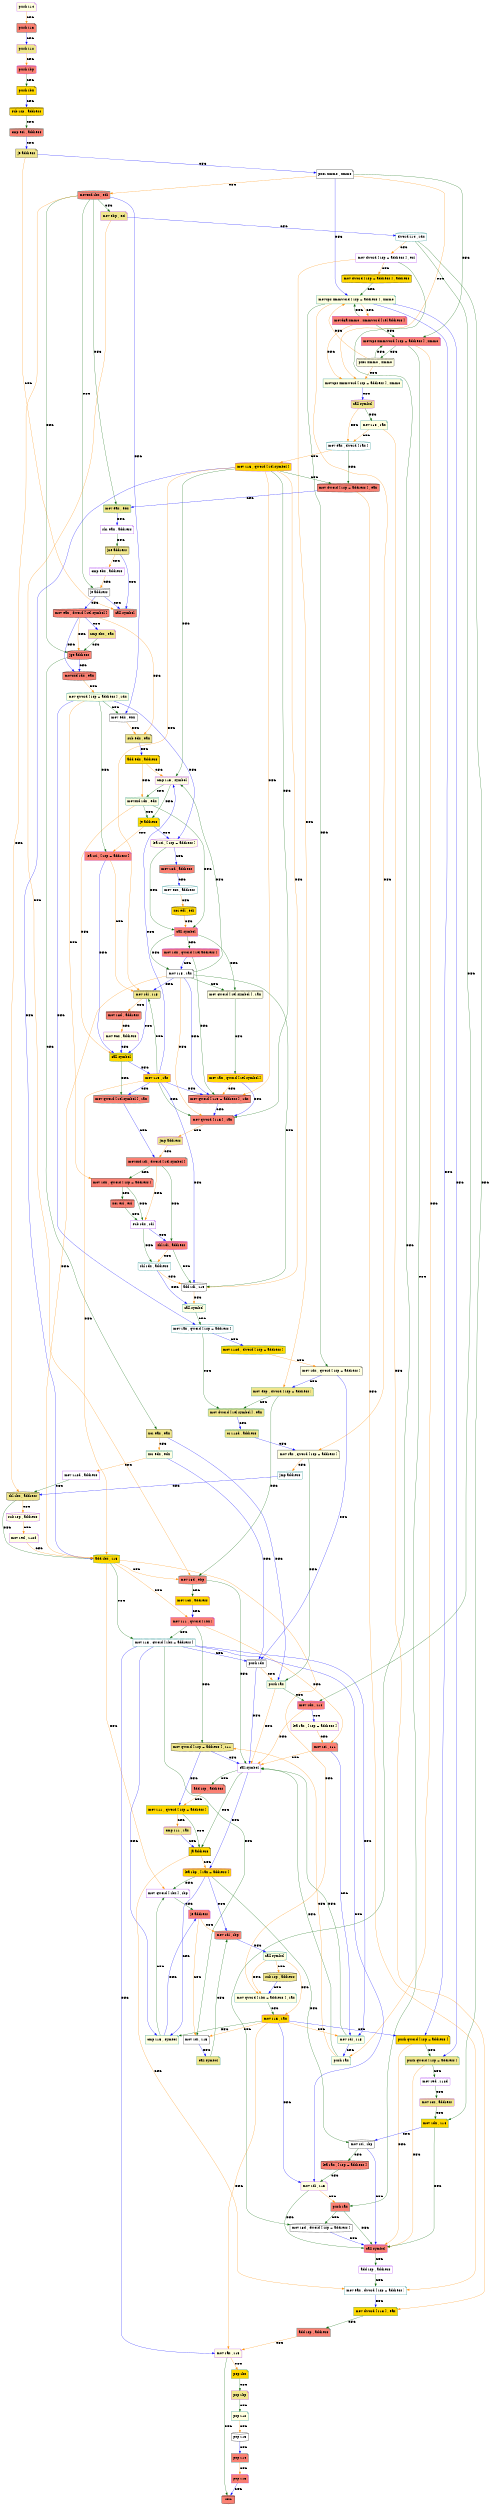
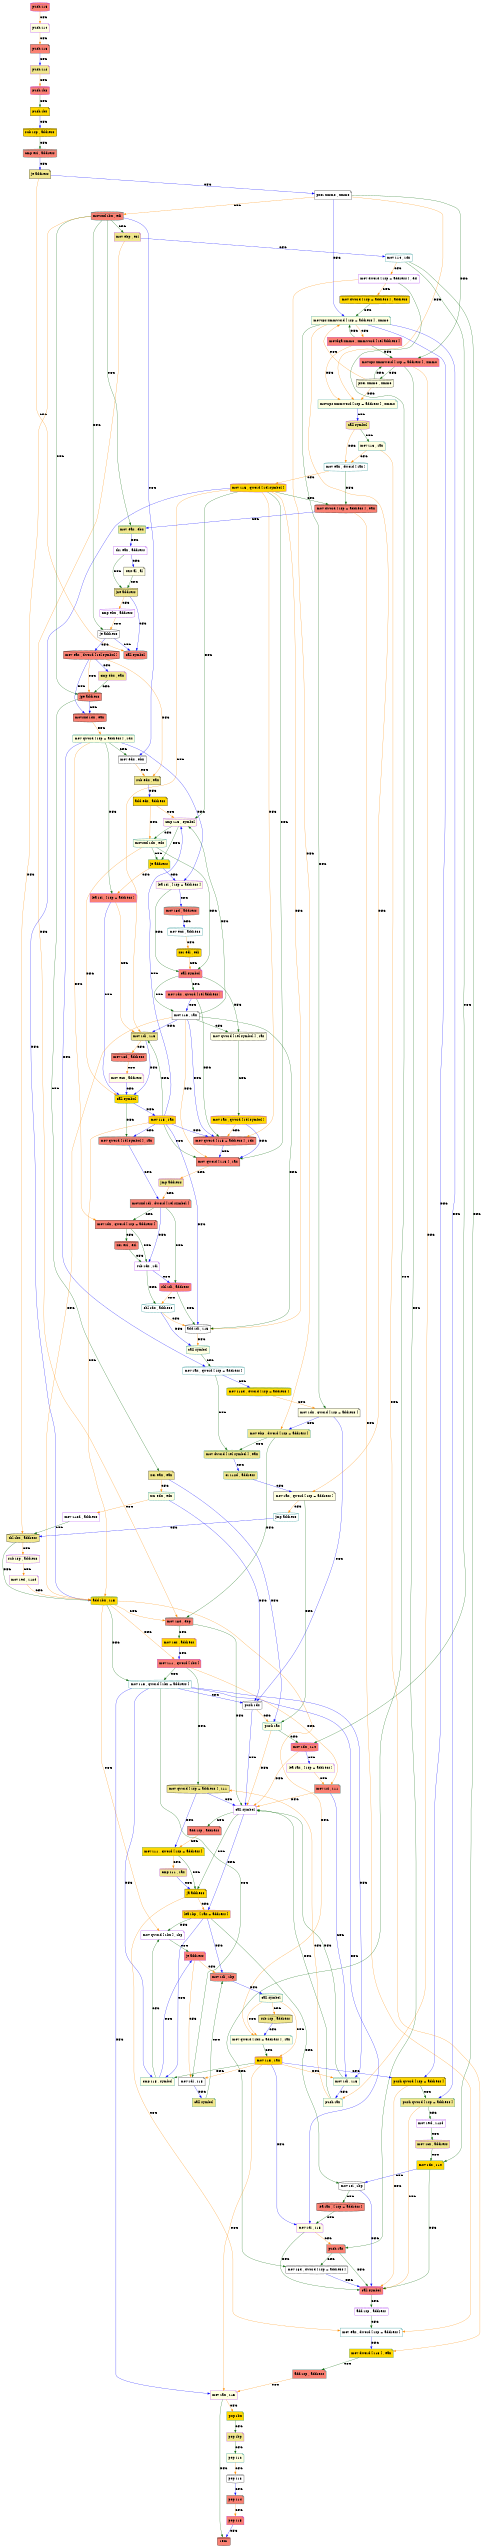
node "push r15": added
node "dword r14 , rdx": label "dword r14 , rdx" -> "mov r14 , rdx"
node "test al , al": added
edge "movsxd rdi , dword [ rel symbol ]" -> "sub rdx , rdi": color darkorange -> blue
